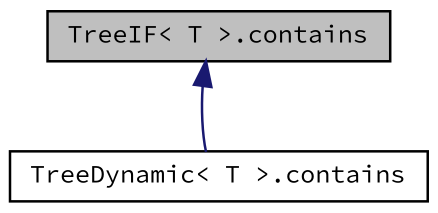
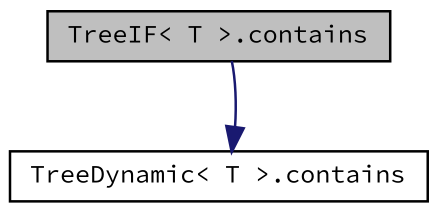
edge "TreeDynamic< T >.contains" -> "TreeIF< T >.contains": reversed
